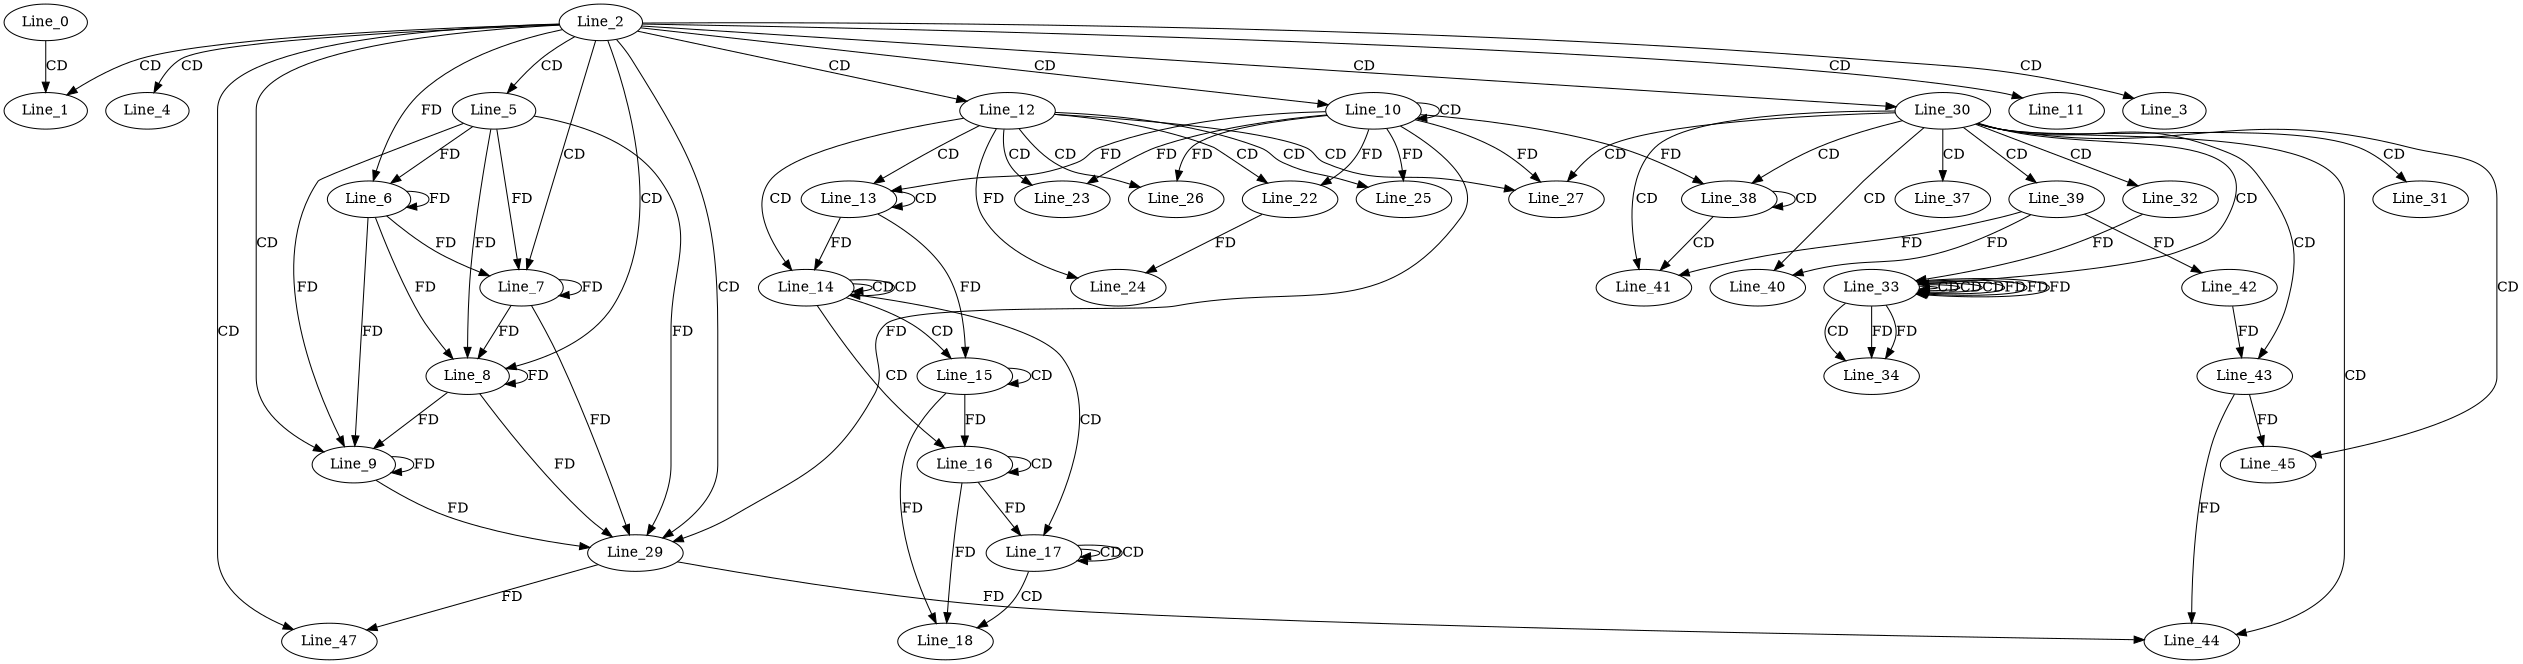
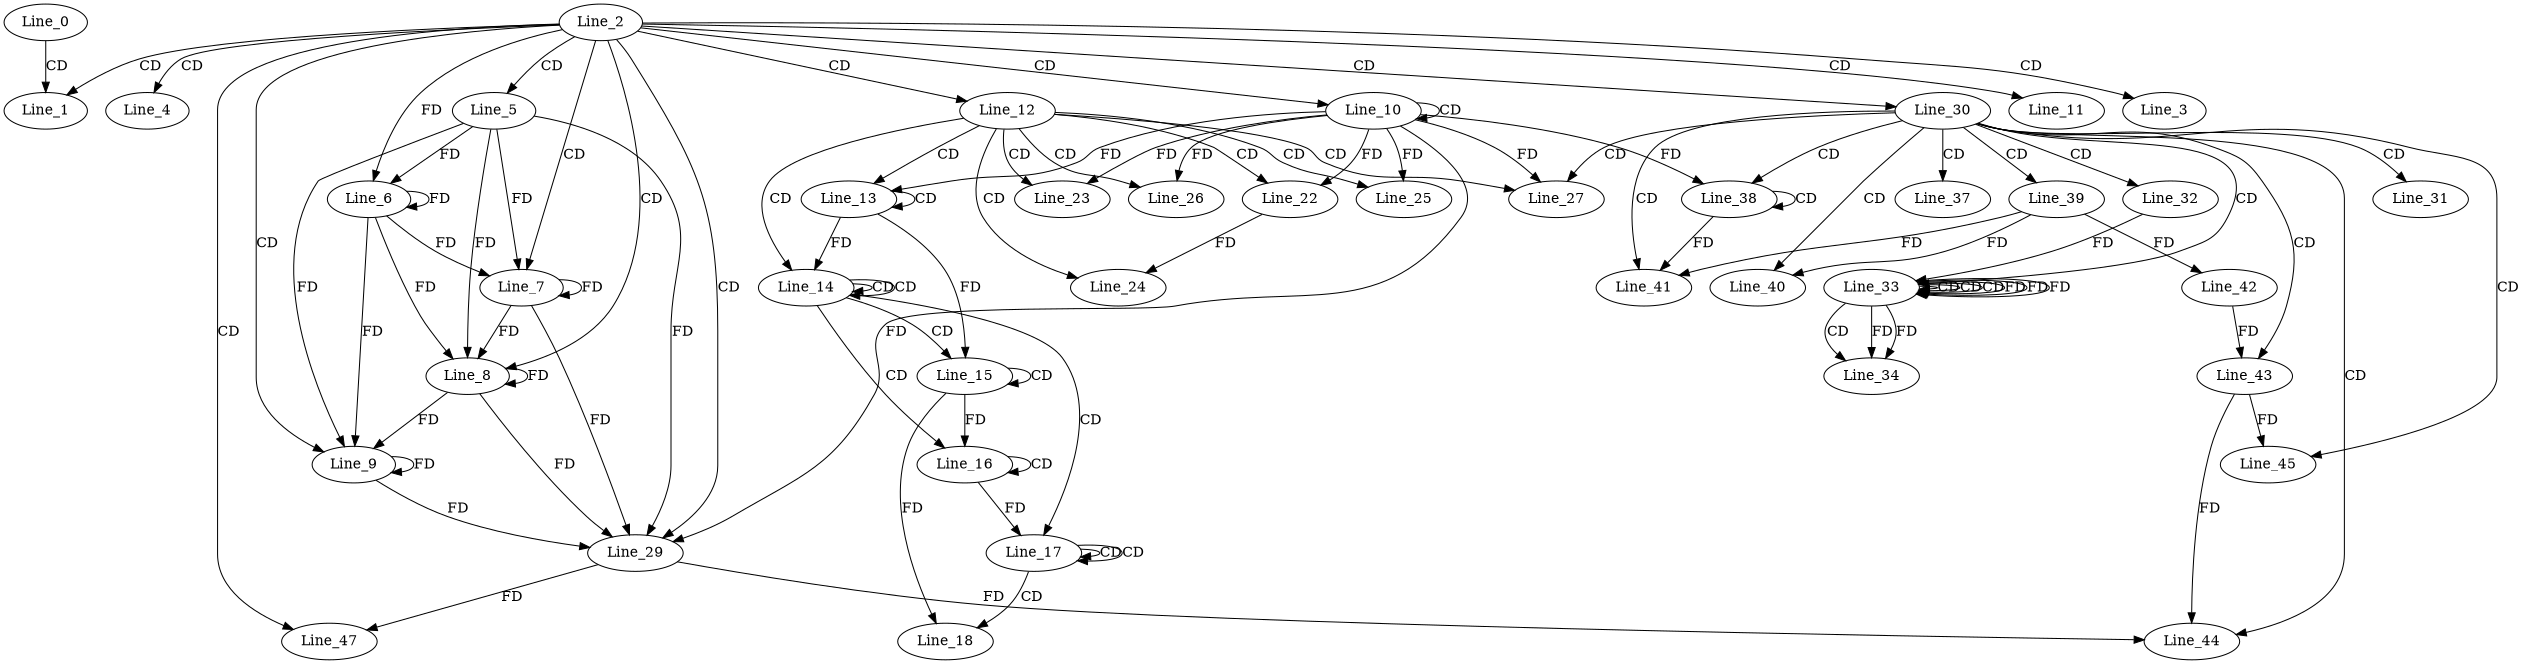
edge "Line_12" -> "Line_24": label "FD" -> "CD"
edge "Line_38" -> "Line_41": label "CD" -> "FD"
edge "Line_16" -> "Line_18": removed, label "FD"
